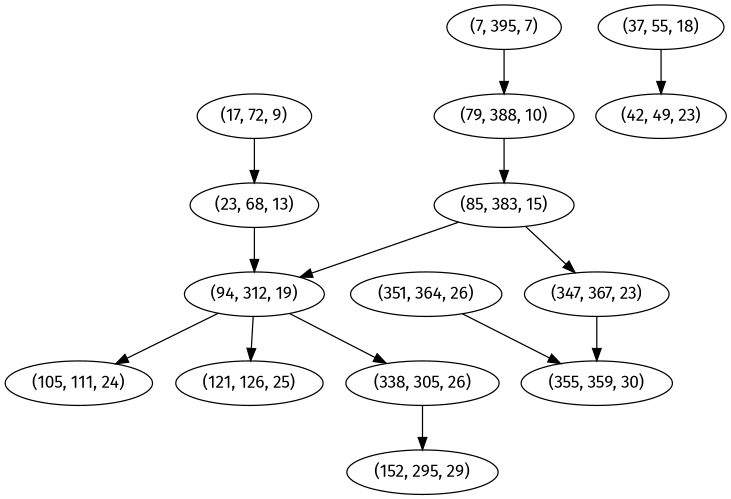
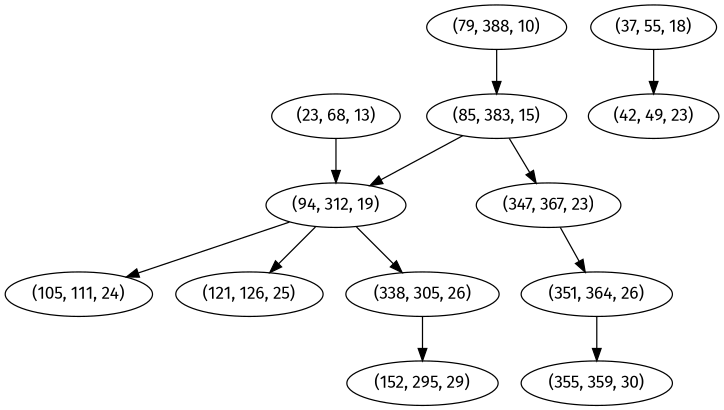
node "(7, 395, 7)": removed
node "(17, 72, 9)": removed
edge "(347, 367, 23)" -> "(355, 359, 30)": now "(347, 367, 23)" -> "(351, 364, 26)"
